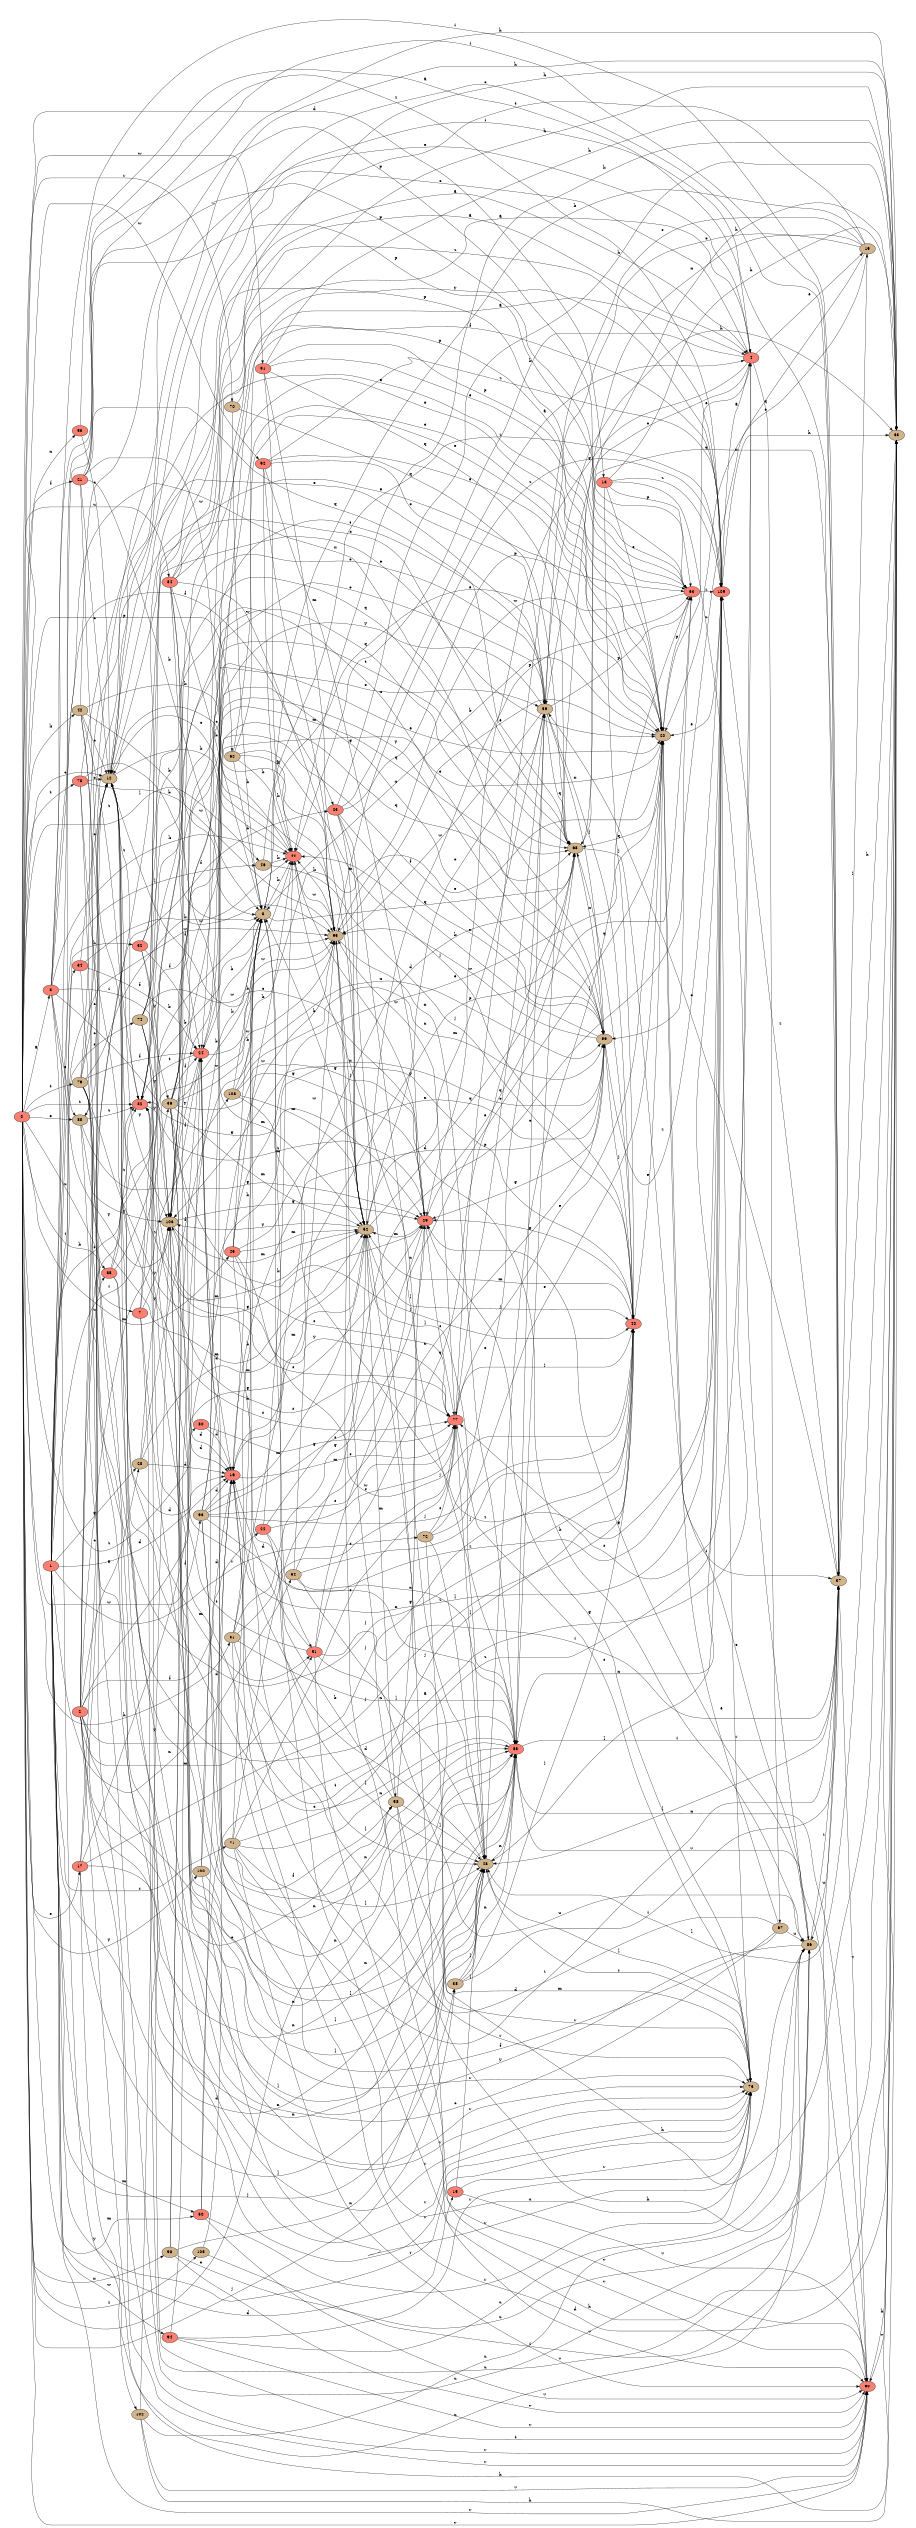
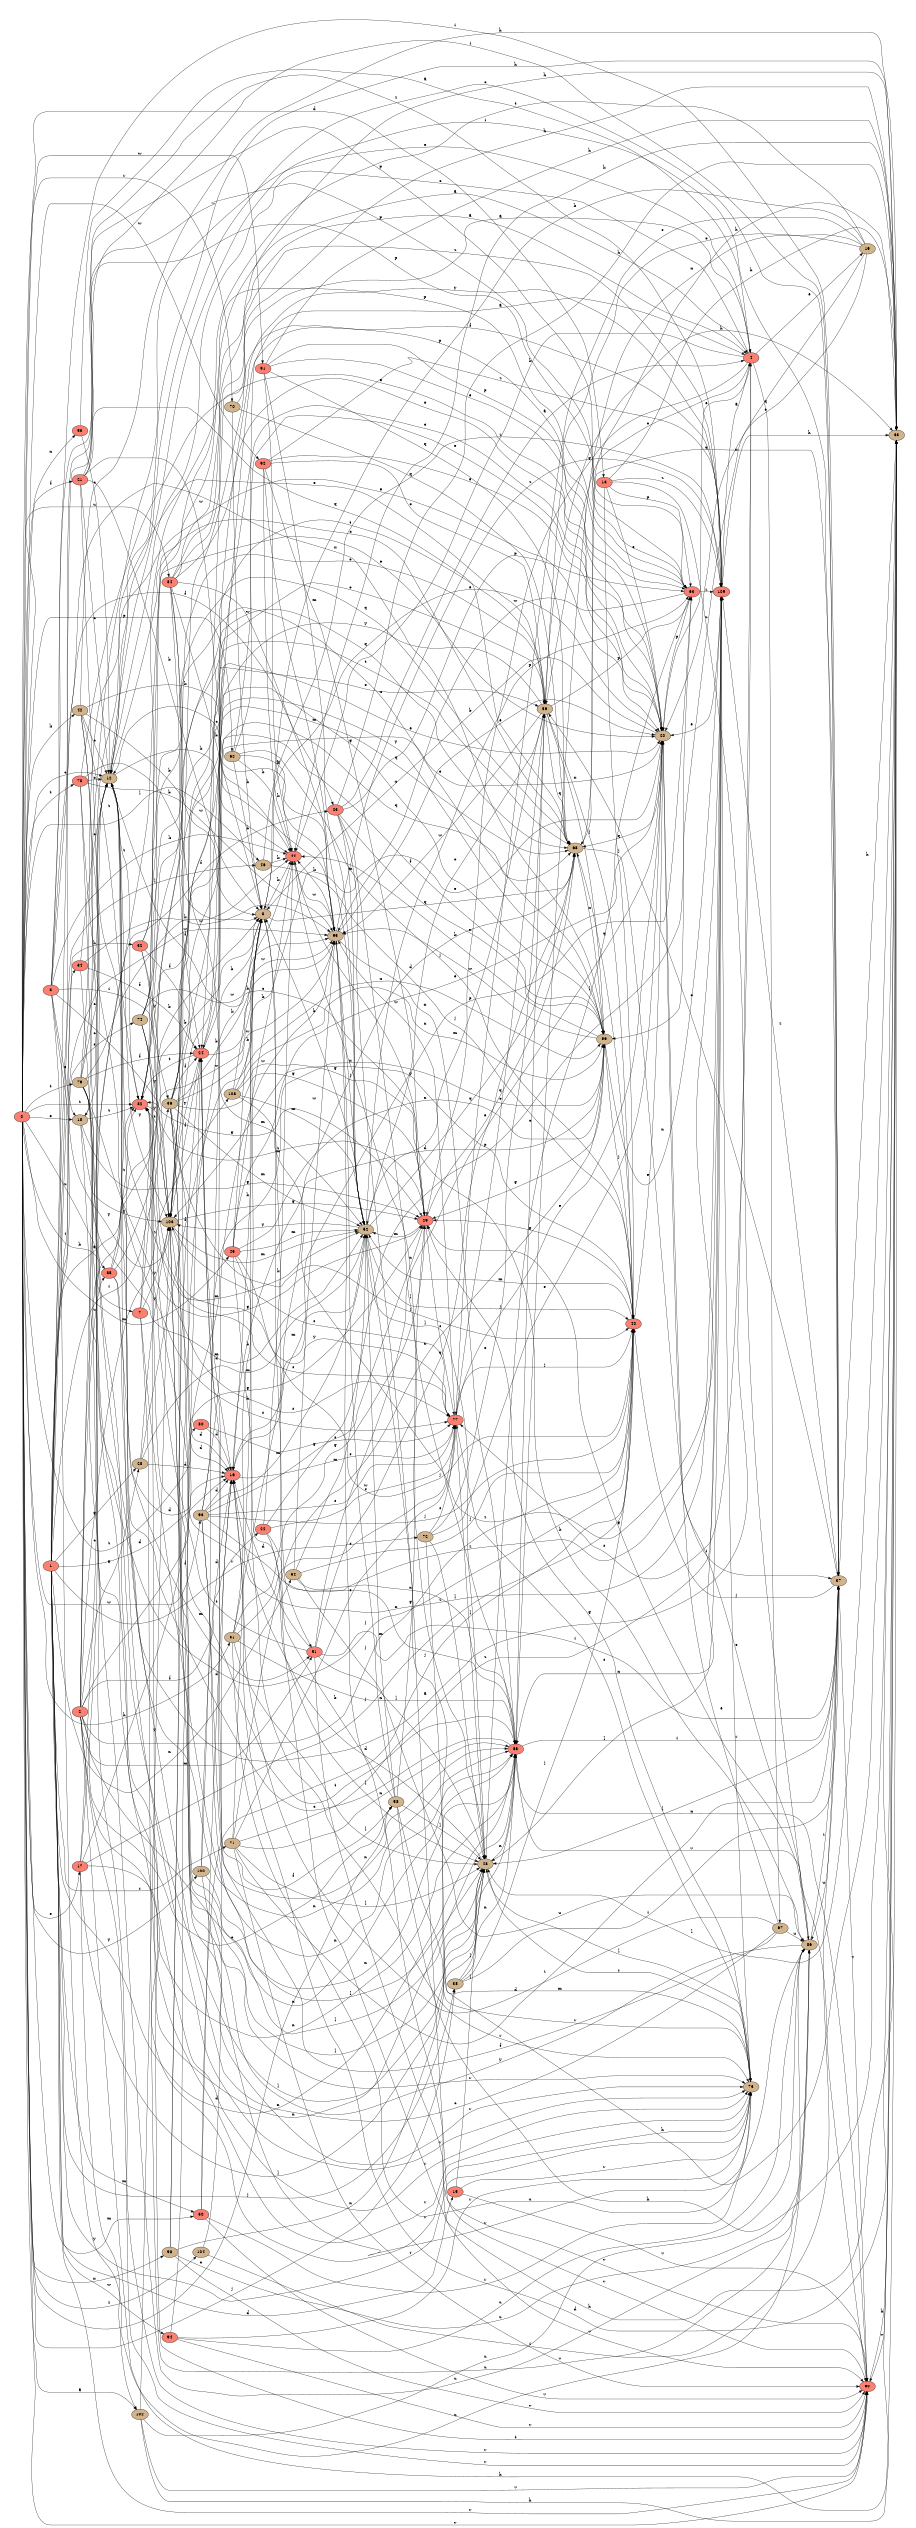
edge "44" -> "12": removed, label "c"
edge "37" -> "19": now "37" -> "40"
edge "0" -> "3": now "0" -> "102"
node "88": label "88" -> "18"
edge "99" -> "109": label "z" -> "n"
edge "103" -> "82": added, label "t"
edge "1" -> "82": label "t" -> "a"
edge "52" -> "58": reversed
node "105": label "105" -> "104"
